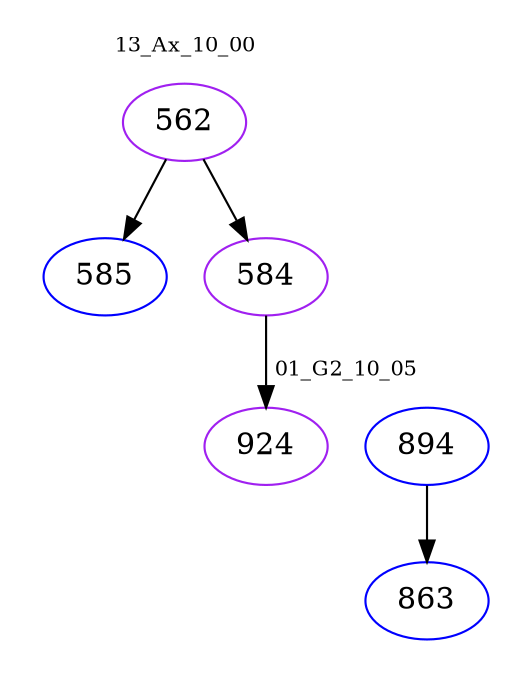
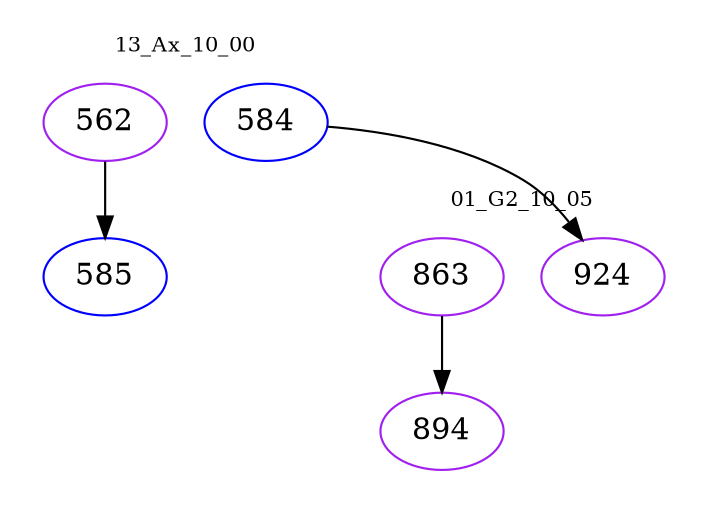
edge "562" -> "584": removed
node "584": color purple -> blue
node "894": color blue -> purple
edge "894" -> "863": reversed
node "863": color blue -> purple
